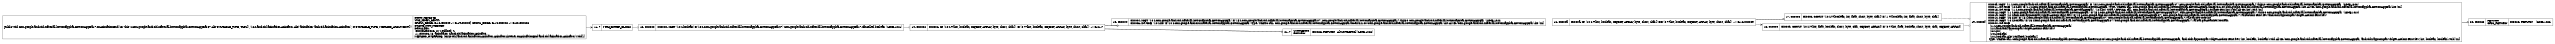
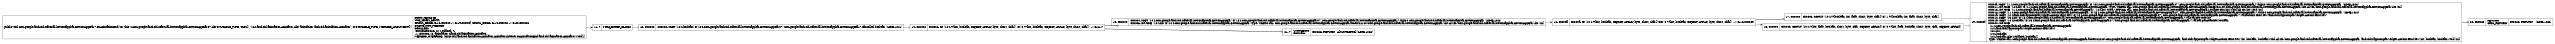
edge "15: 0x0004" -> "16: 0x000a": added
